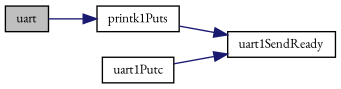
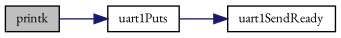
node "uart": label "uart" -> "printk"
node "printk1Puts": label "printk1Puts" -> "uart1Puts"
node "uart1Putc": removed
